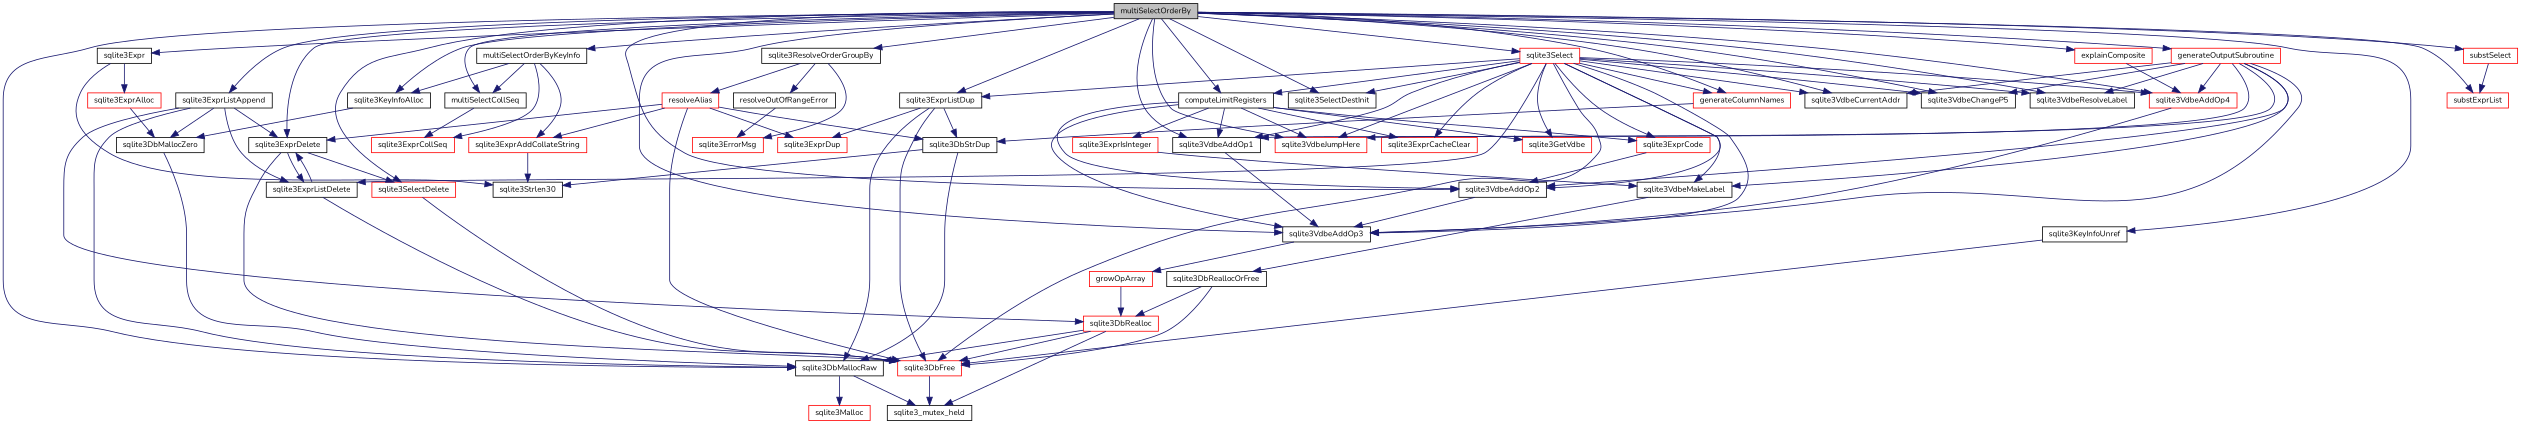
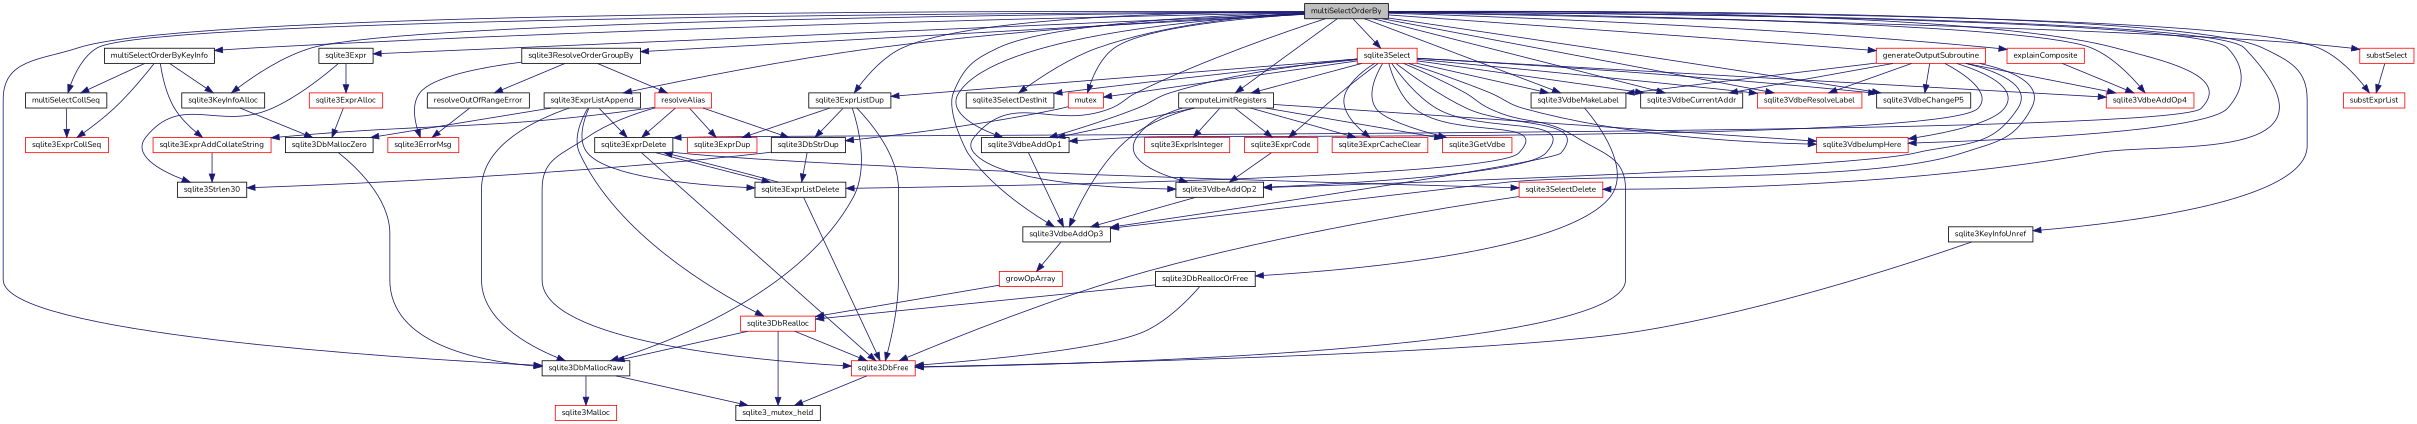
node "generateColumnNames": label "generateColumnNames" -> "mutex"
node "sqlite3VdbeResolveLabel": color black -> red
edge "sqlite3ExprIsInteger" -> "sqlite3VdbeMakeLabel": now "multiSelectOrderBy" -> "sqlite3VdbeMakeLabel"
edge "sqlite3VdbeAddOp4" -> "sqlite3VdbeAddOp3": removed
edge "sqlite3DbStrDup" -> "sqlite3DbMallocRaw": now "sqlite3DbStrDup" -> "sqlite3ExprListDelete"
